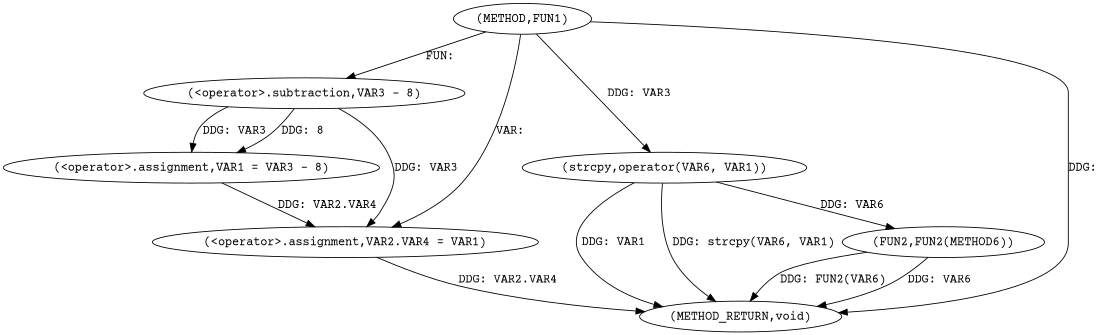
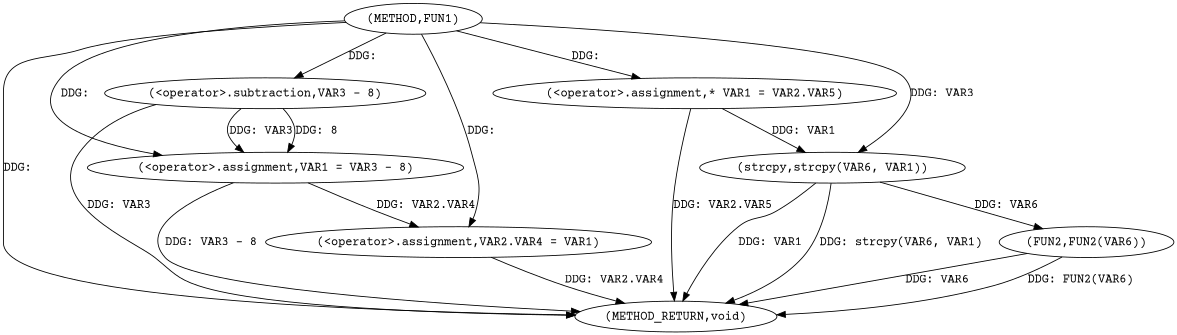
edge "(METHOD,FUN1)" -> "(<operator>.assignment,VAR1 = VAR3 - 8)": added, label "DDG:"
edge "(METHOD,FUN1)" -> "(<operator>.subtraction,VAR3 - 8)": label "FUN: " -> "DDG: "
node "(<operator>.assignment,* VAR1 = VAR2.VAR5)": added
edge "(METHOD,FUN1)" -> "(<operator>.assignment,VAR2.VAR4 = VAR1)": label "VAR: " -> "DDG: "
edge "(<operator>.subtraction,VAR3 - 8)" -> "(<operator>.assignment,VAR2.VAR4 = VAR1)": now "(<operator>.subtraction,VAR3 - 8)" -> "(METHOD_RETURN,void)"
node "(strcpy,operator(VAR6, VAR1))": label "(strcpy,operator(VAR6, VAR1))" -> "(strcpy,strcpy(VAR6, VAR1))"
node "(FUN2,FUN2(METHOD6))": label "(FUN2,FUN2(METHOD6))" -> "(FUN2,FUN2(VAR6))"
edge "(<operator>.assignment,VAR1 = VAR3 - 8)" -> "(METHOD_RETURN,void)": added, label "DDG: VAR3 - 8"
